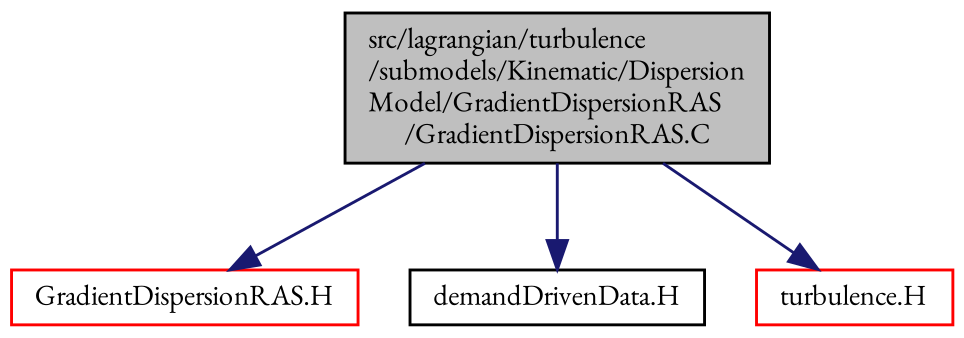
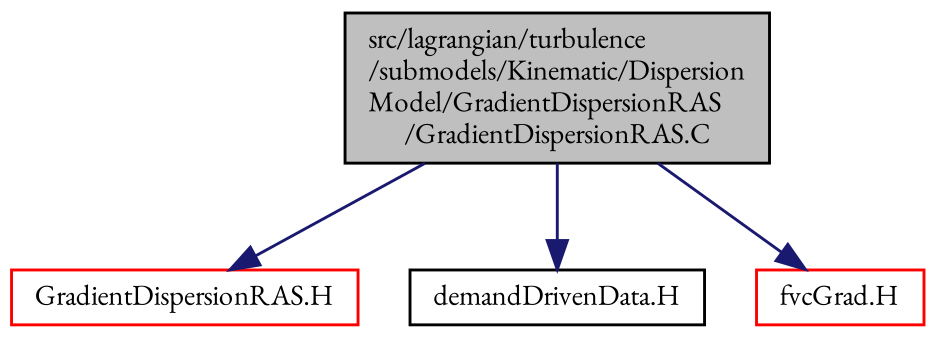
node "turbulence.H": label "turbulence.H" -> "fvcGrad.H"
